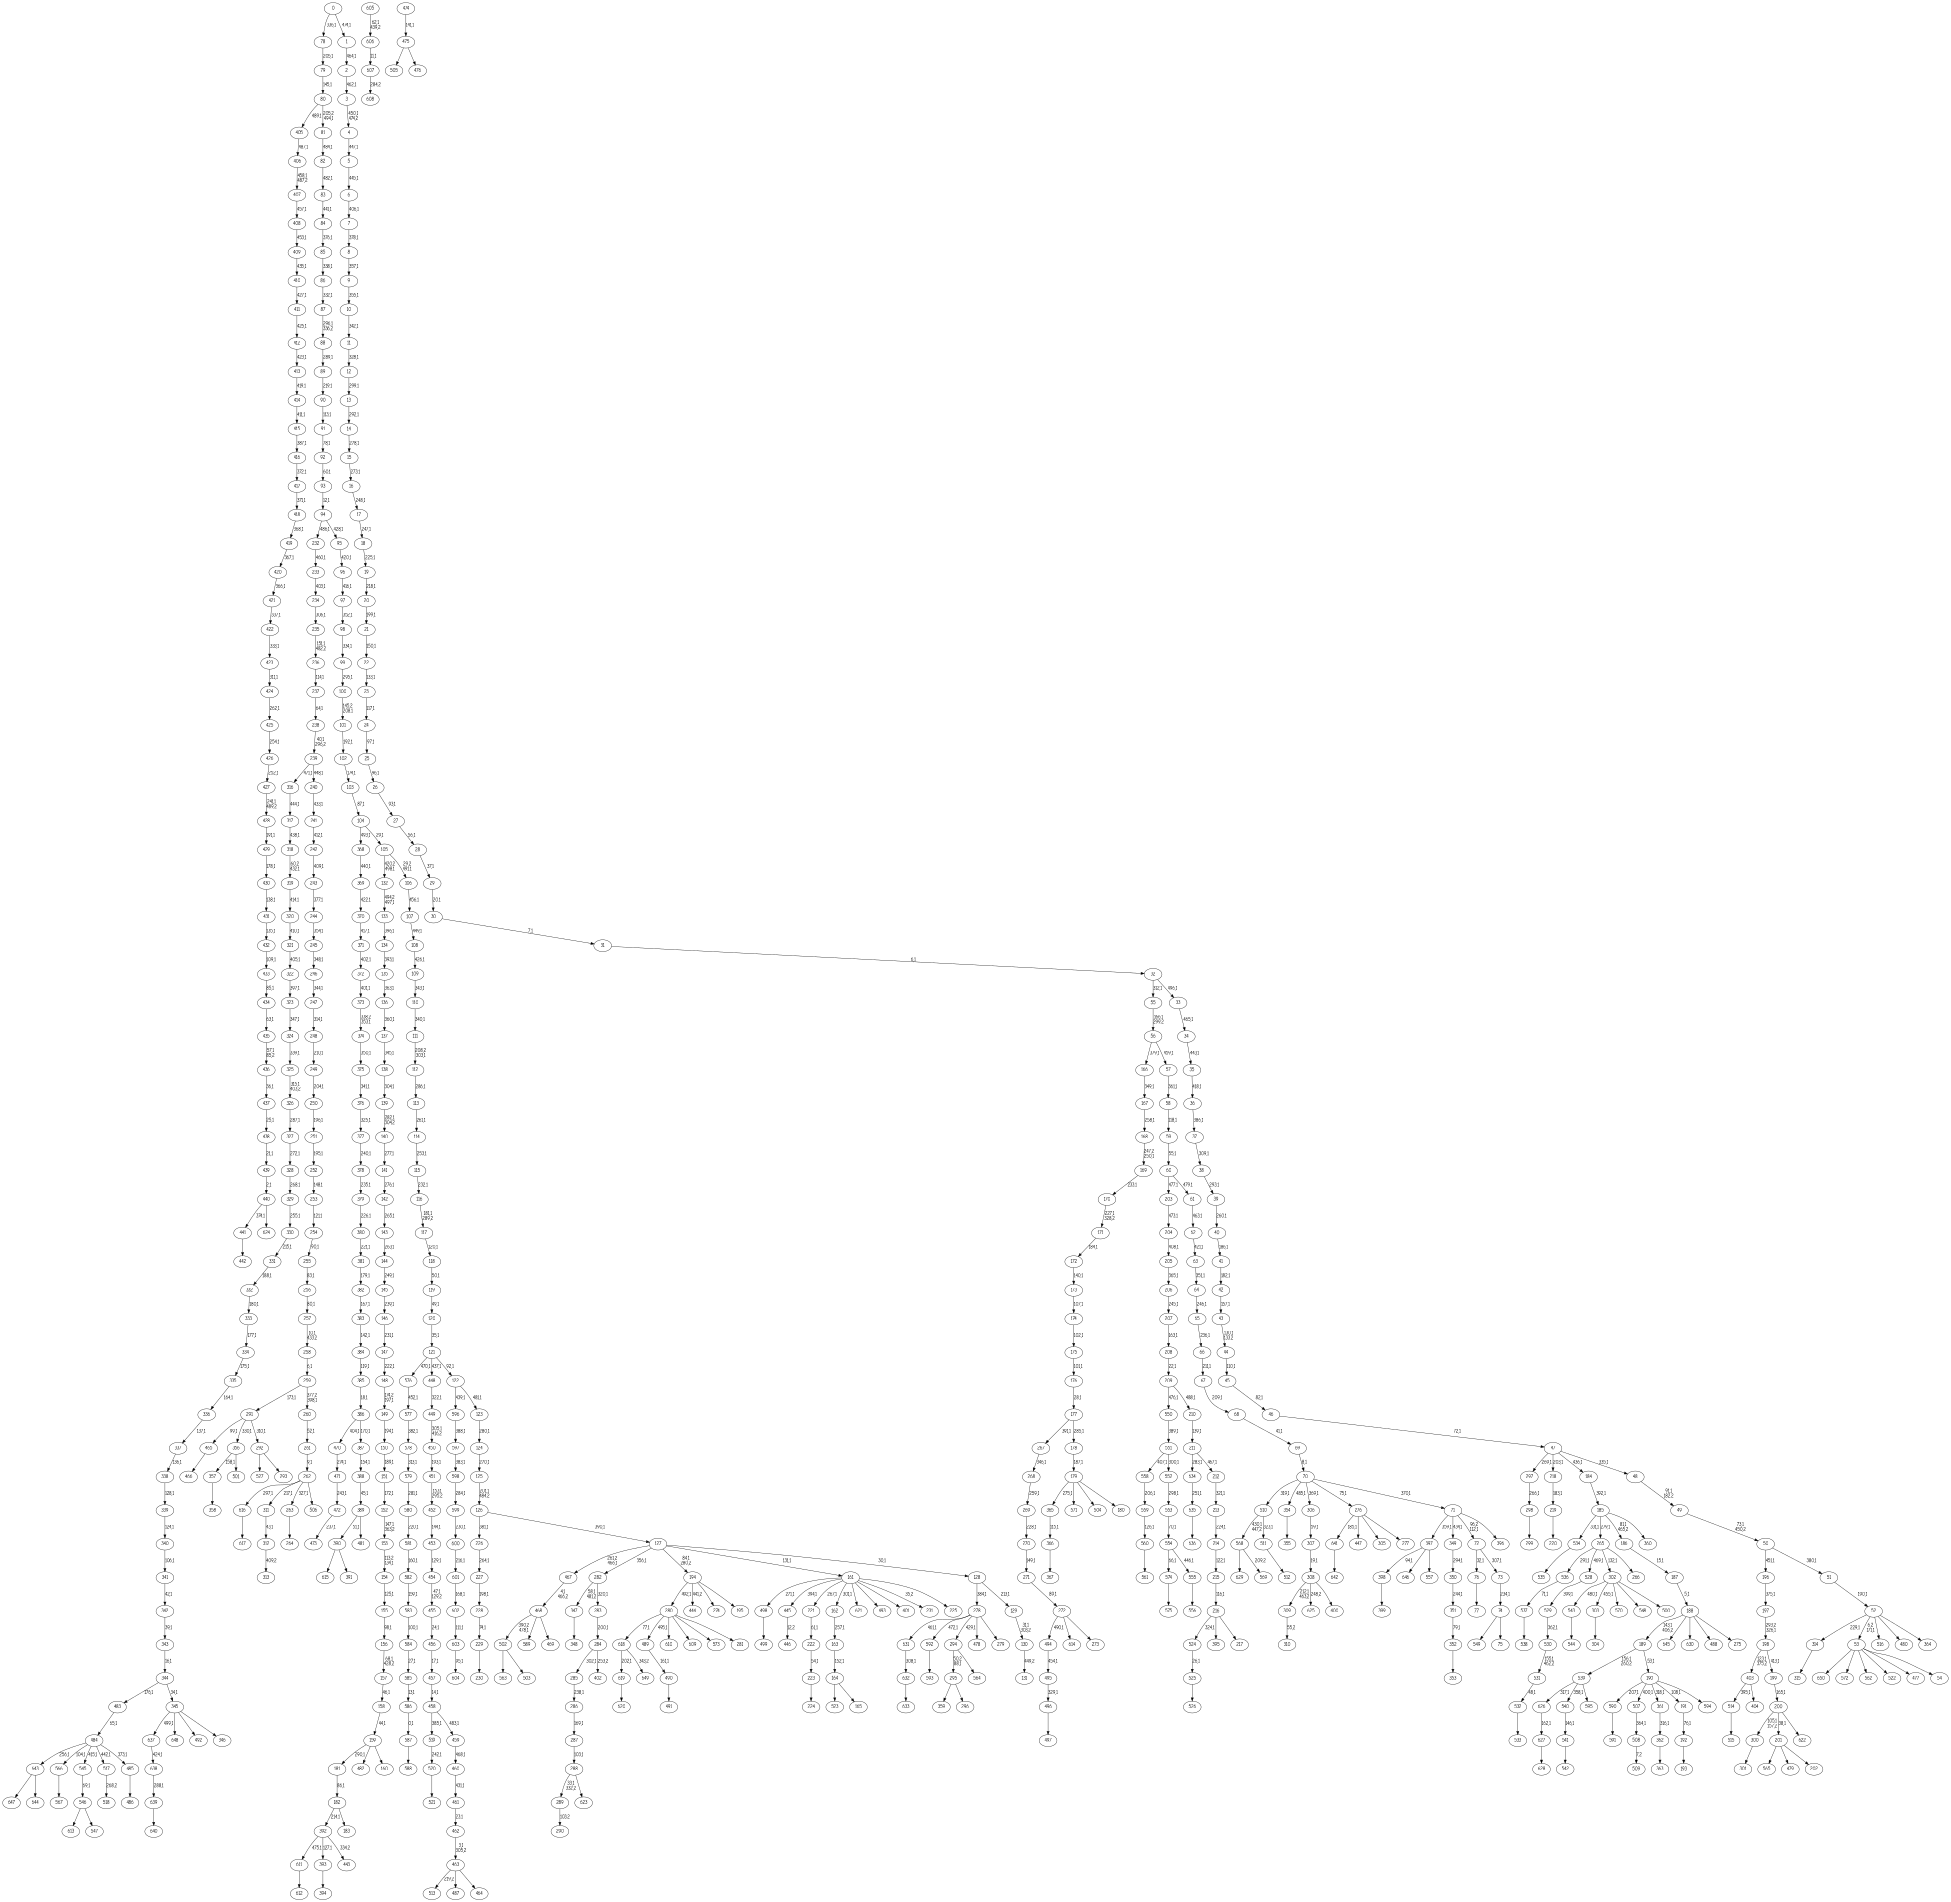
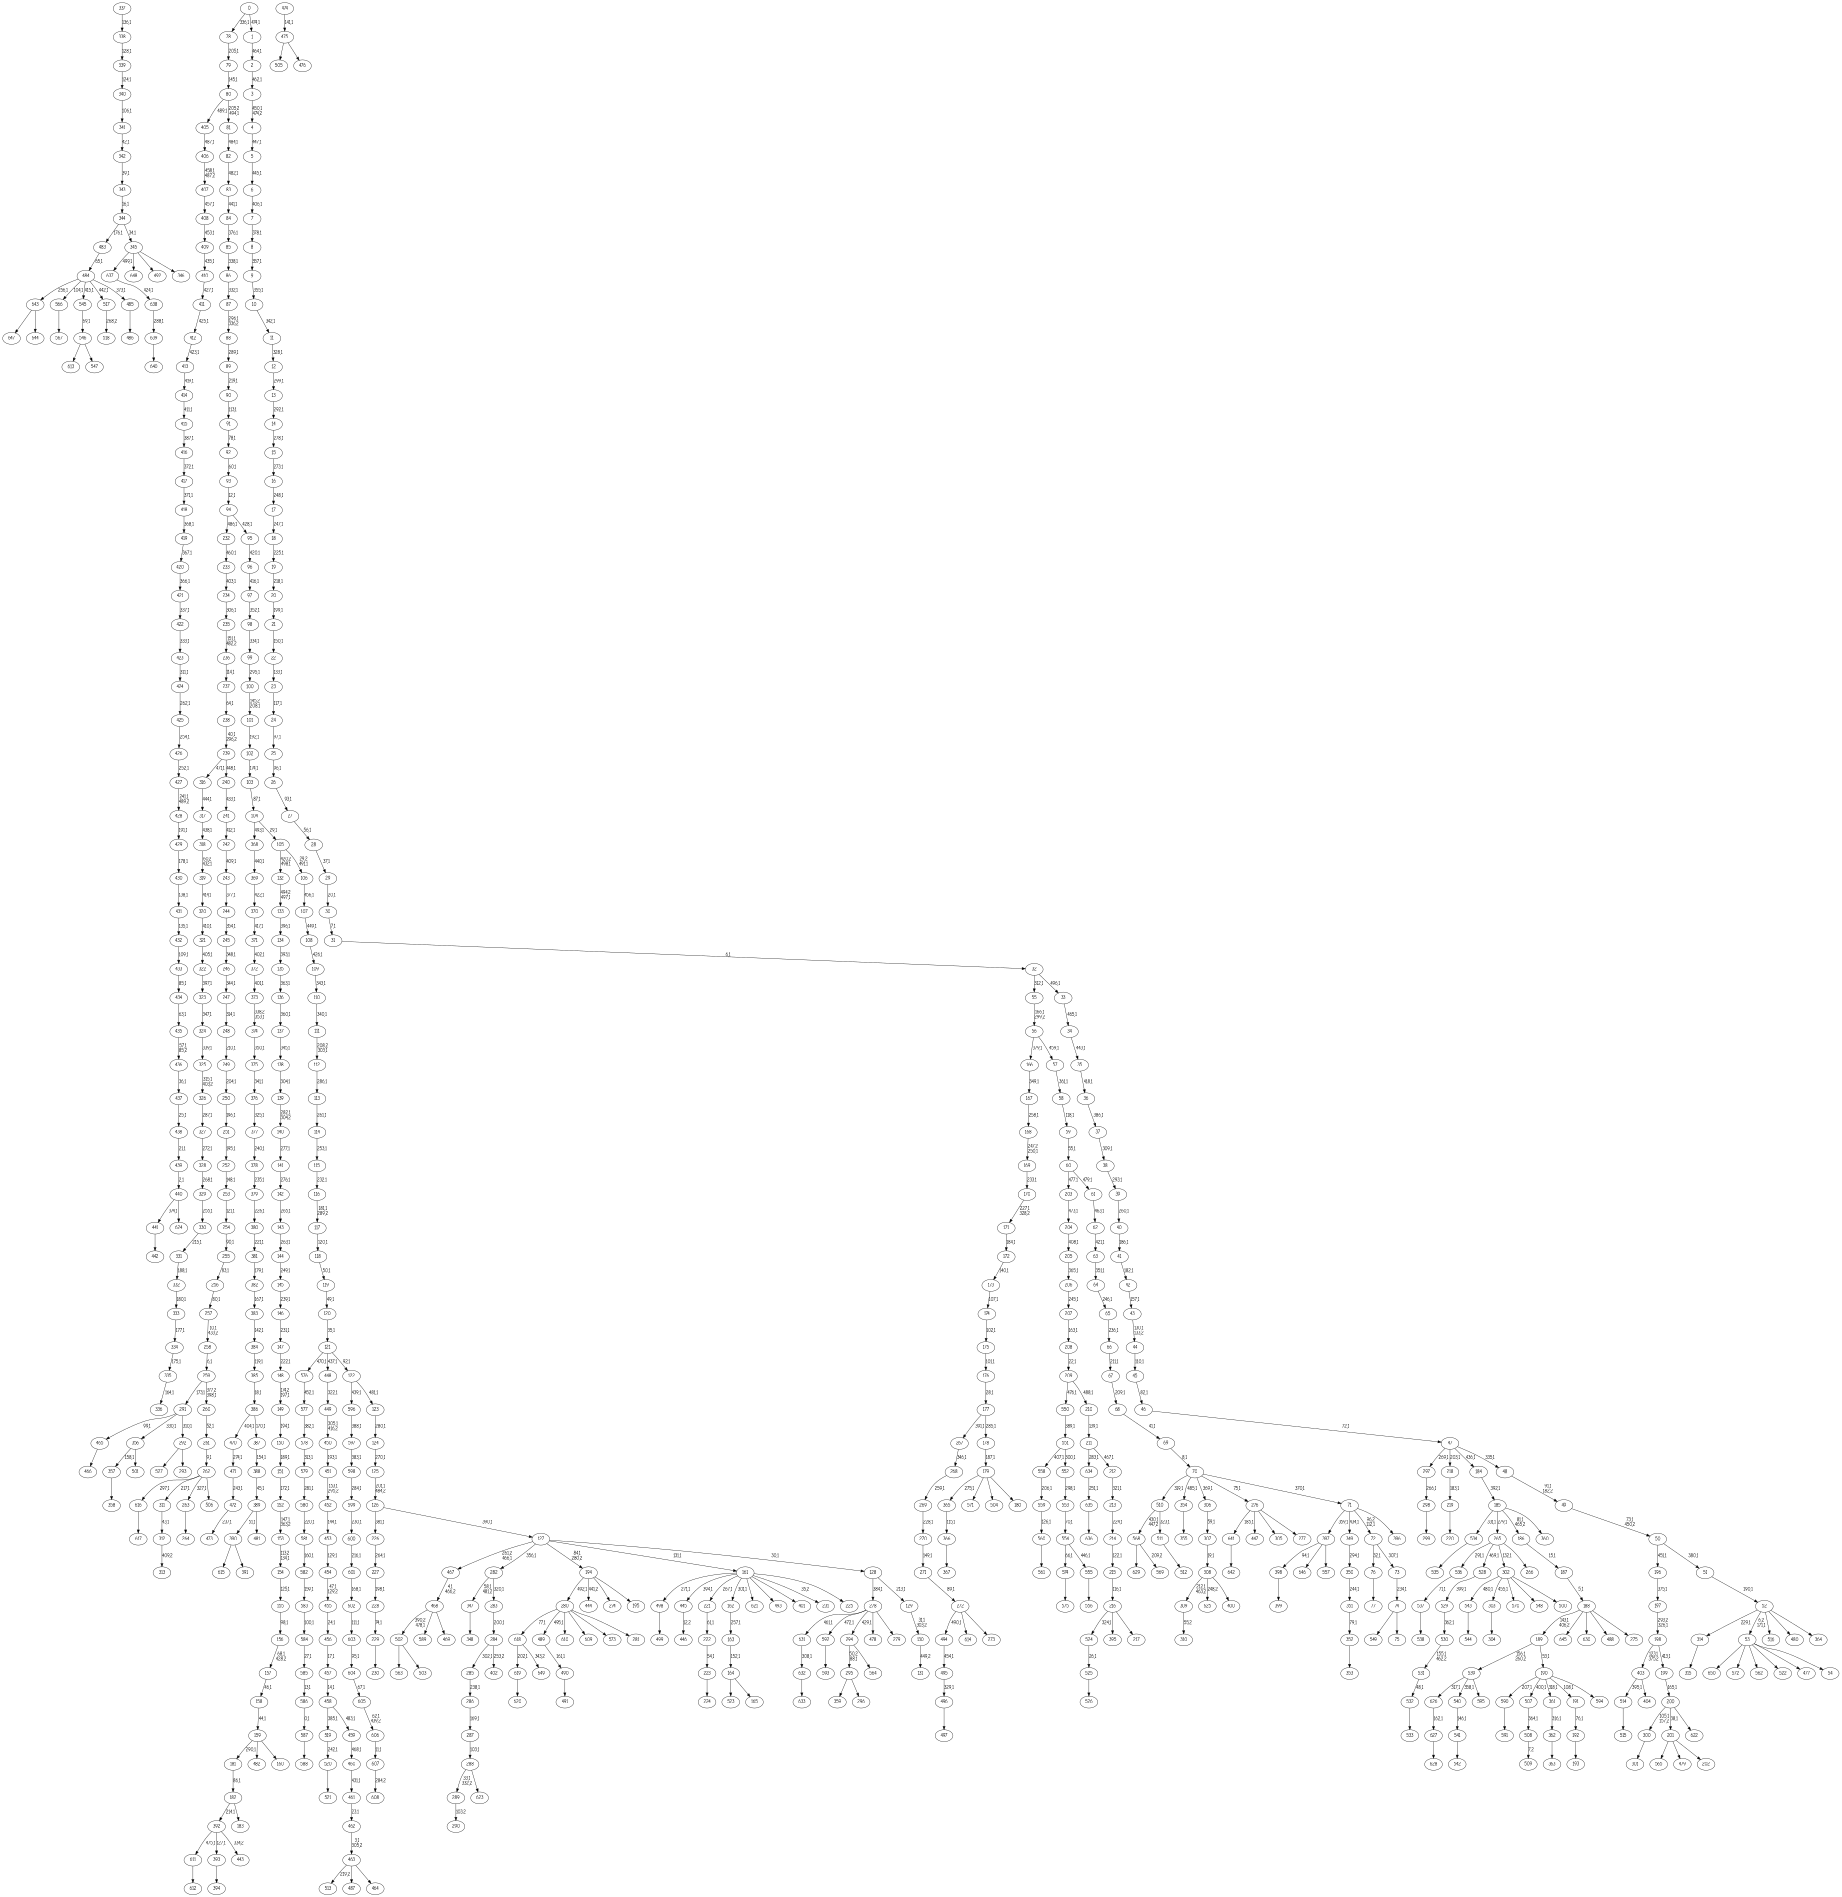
edge "336" -> "337": removed, label "137,1"
edge "604" -> "605": added, label "67,1"
